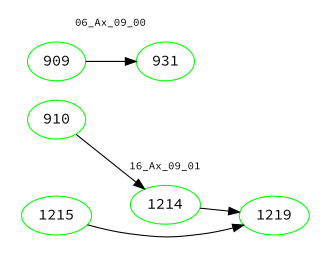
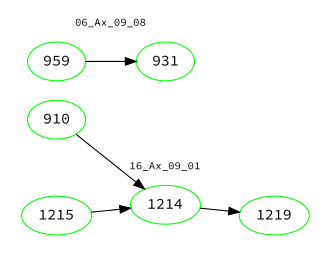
cluster "06_Ax_09_00": label "06_Ax_09_00" -> "06_Ax_09_08"
node "909": label "909" -> "959"
edge "1215" -> "1219": now "1215" -> "1214"
